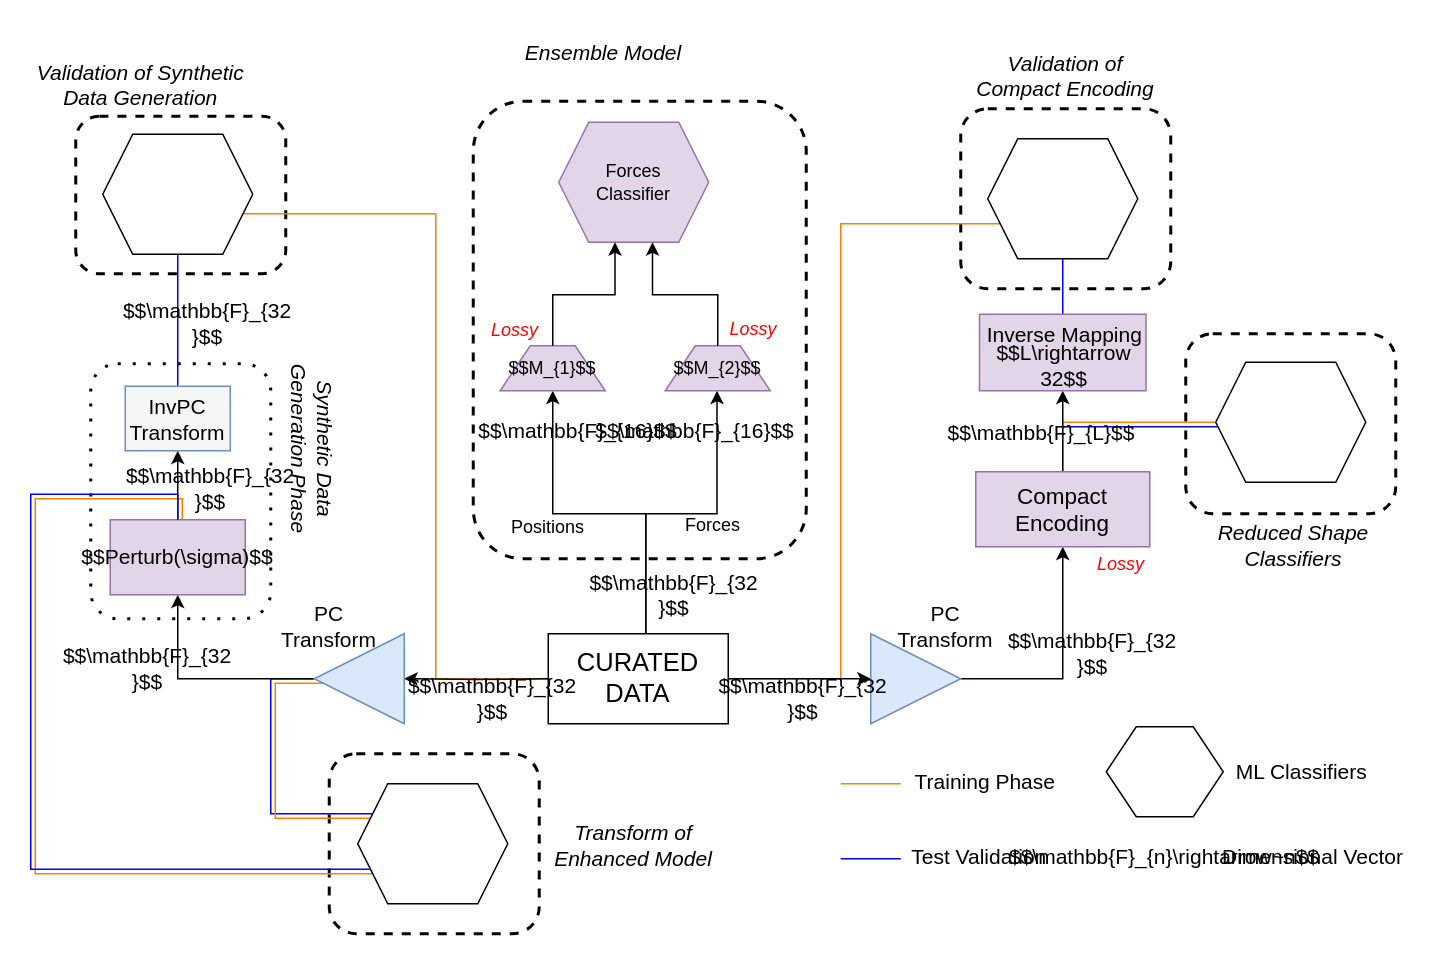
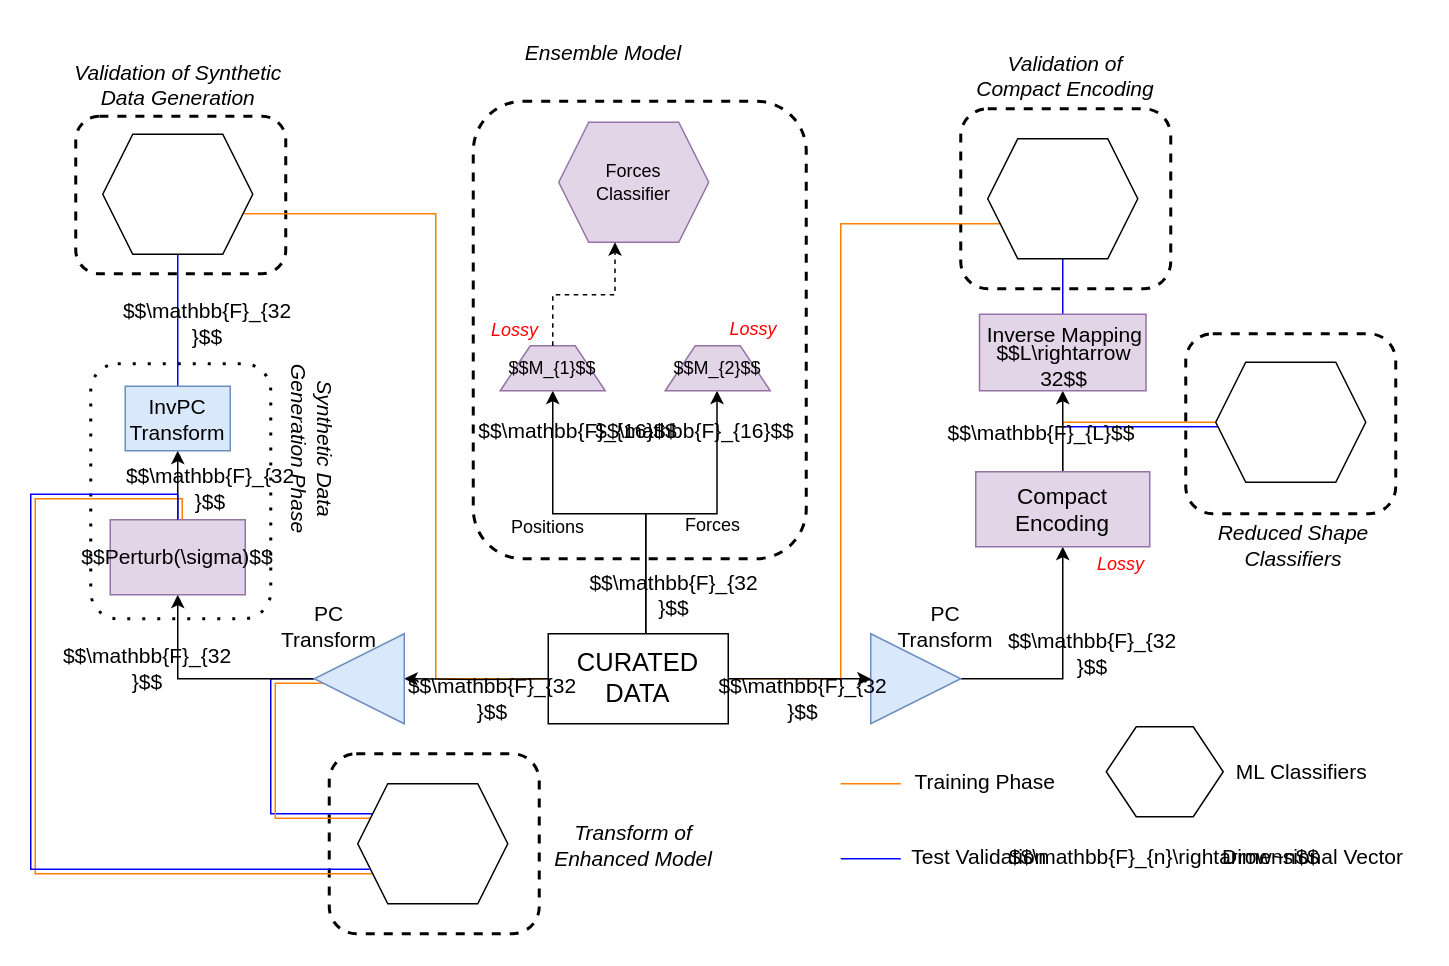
node "Validation of Synthetic Data Generation": moved (141, 85) -> (179, 85)
edge "$$M_{1}$$" -> "Forces Classifier": style solid -> dashed
edge "$$M_{2}$$" -> "Forces Classifier": removed
node "InvPC Transform": fillcolor #f5f5f5 -> #dae8fc
